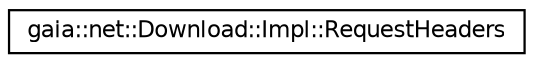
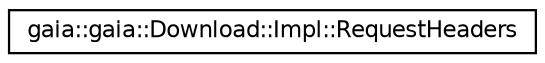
node "gaia::net::Download::Impl::RequestHeaders": label "gaia::net::Download::Impl::RequestHeaders" -> "gaia::gaia::Download::Impl::RequestHeaders"
